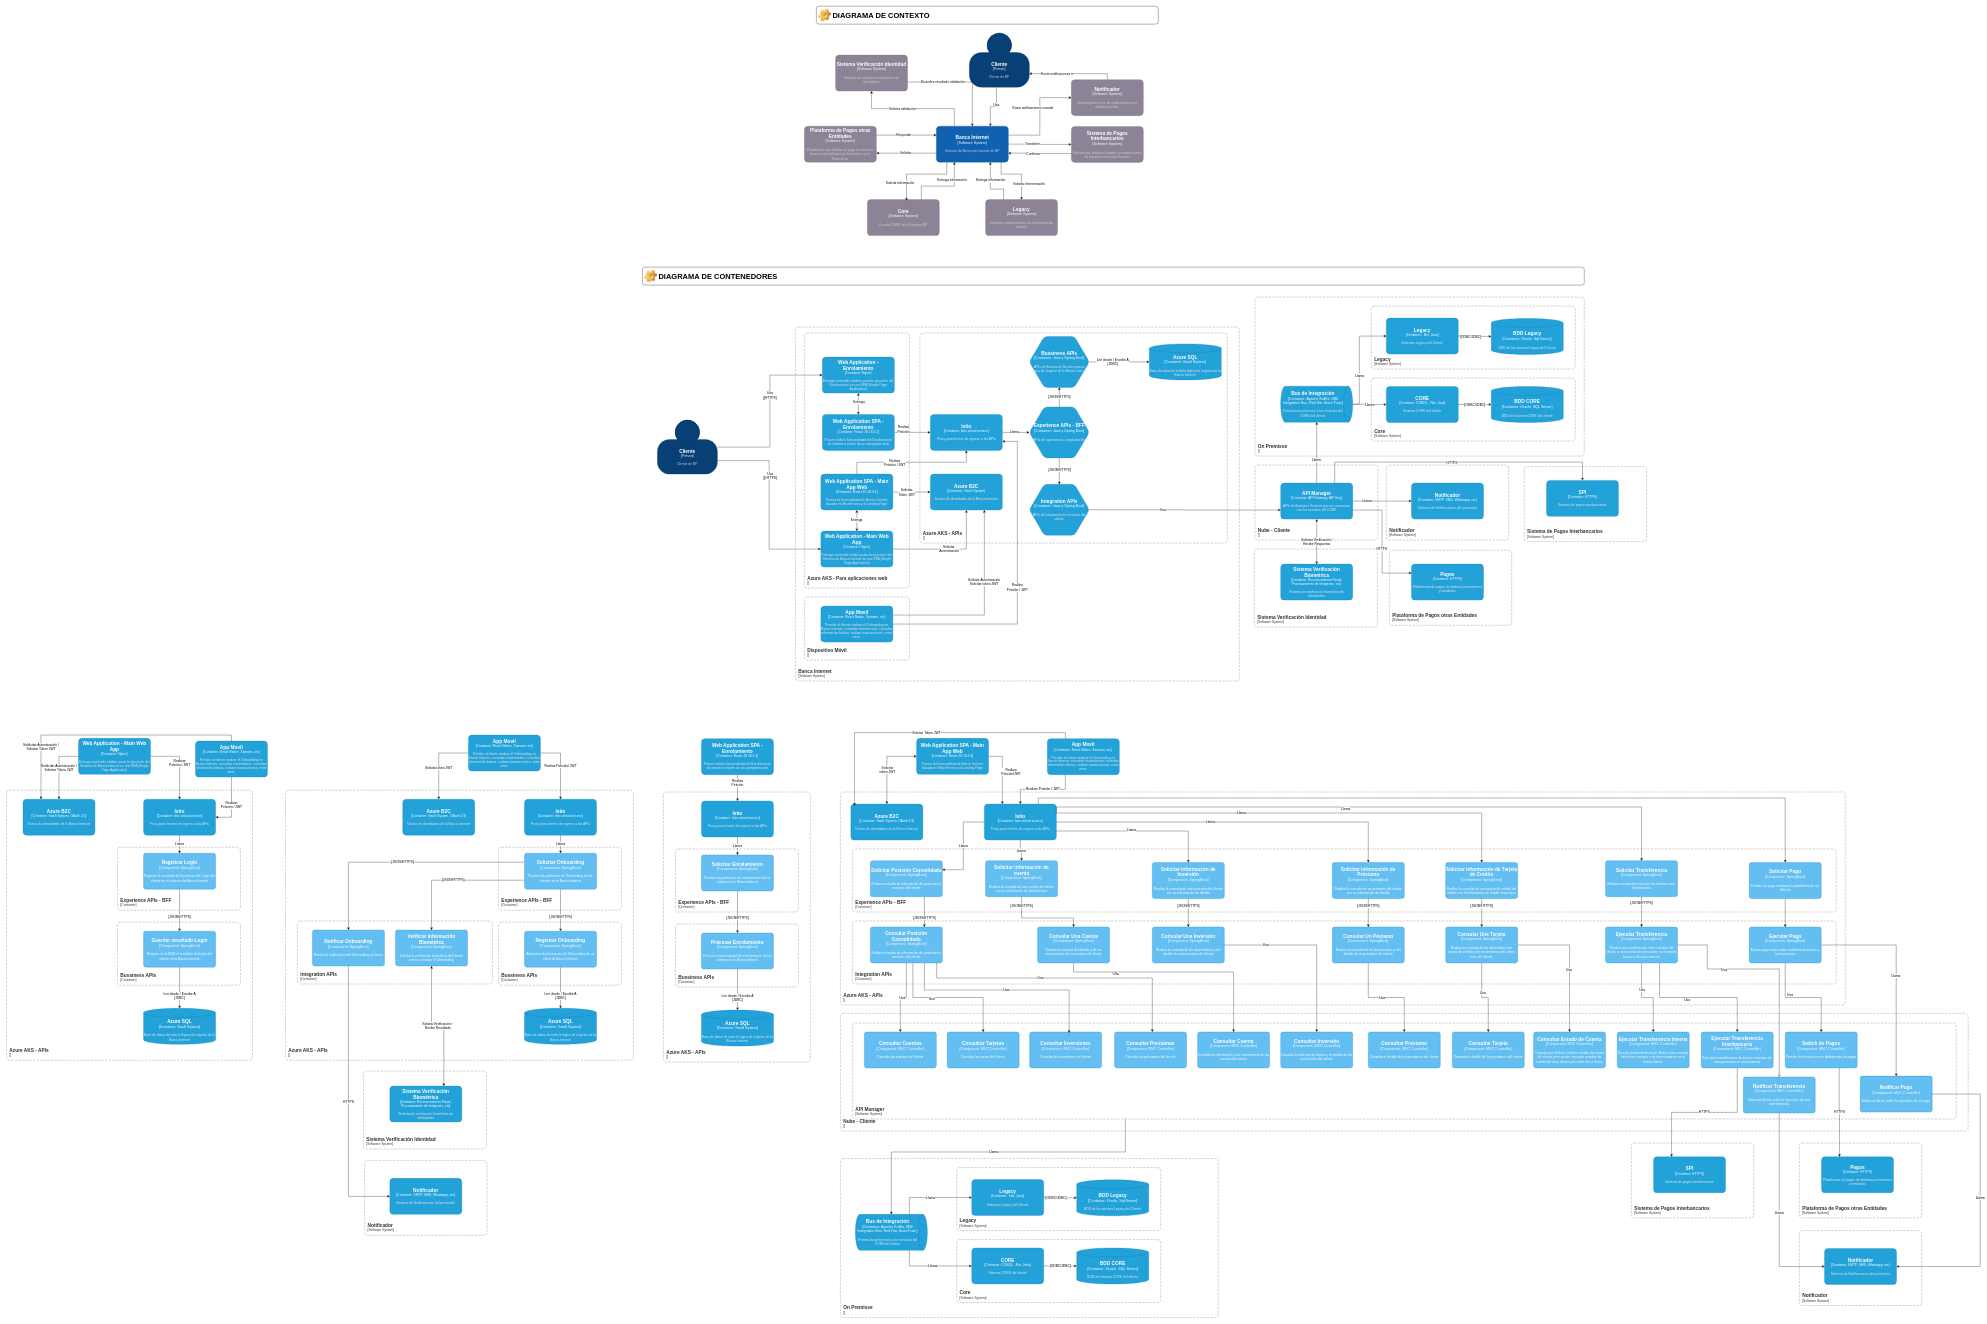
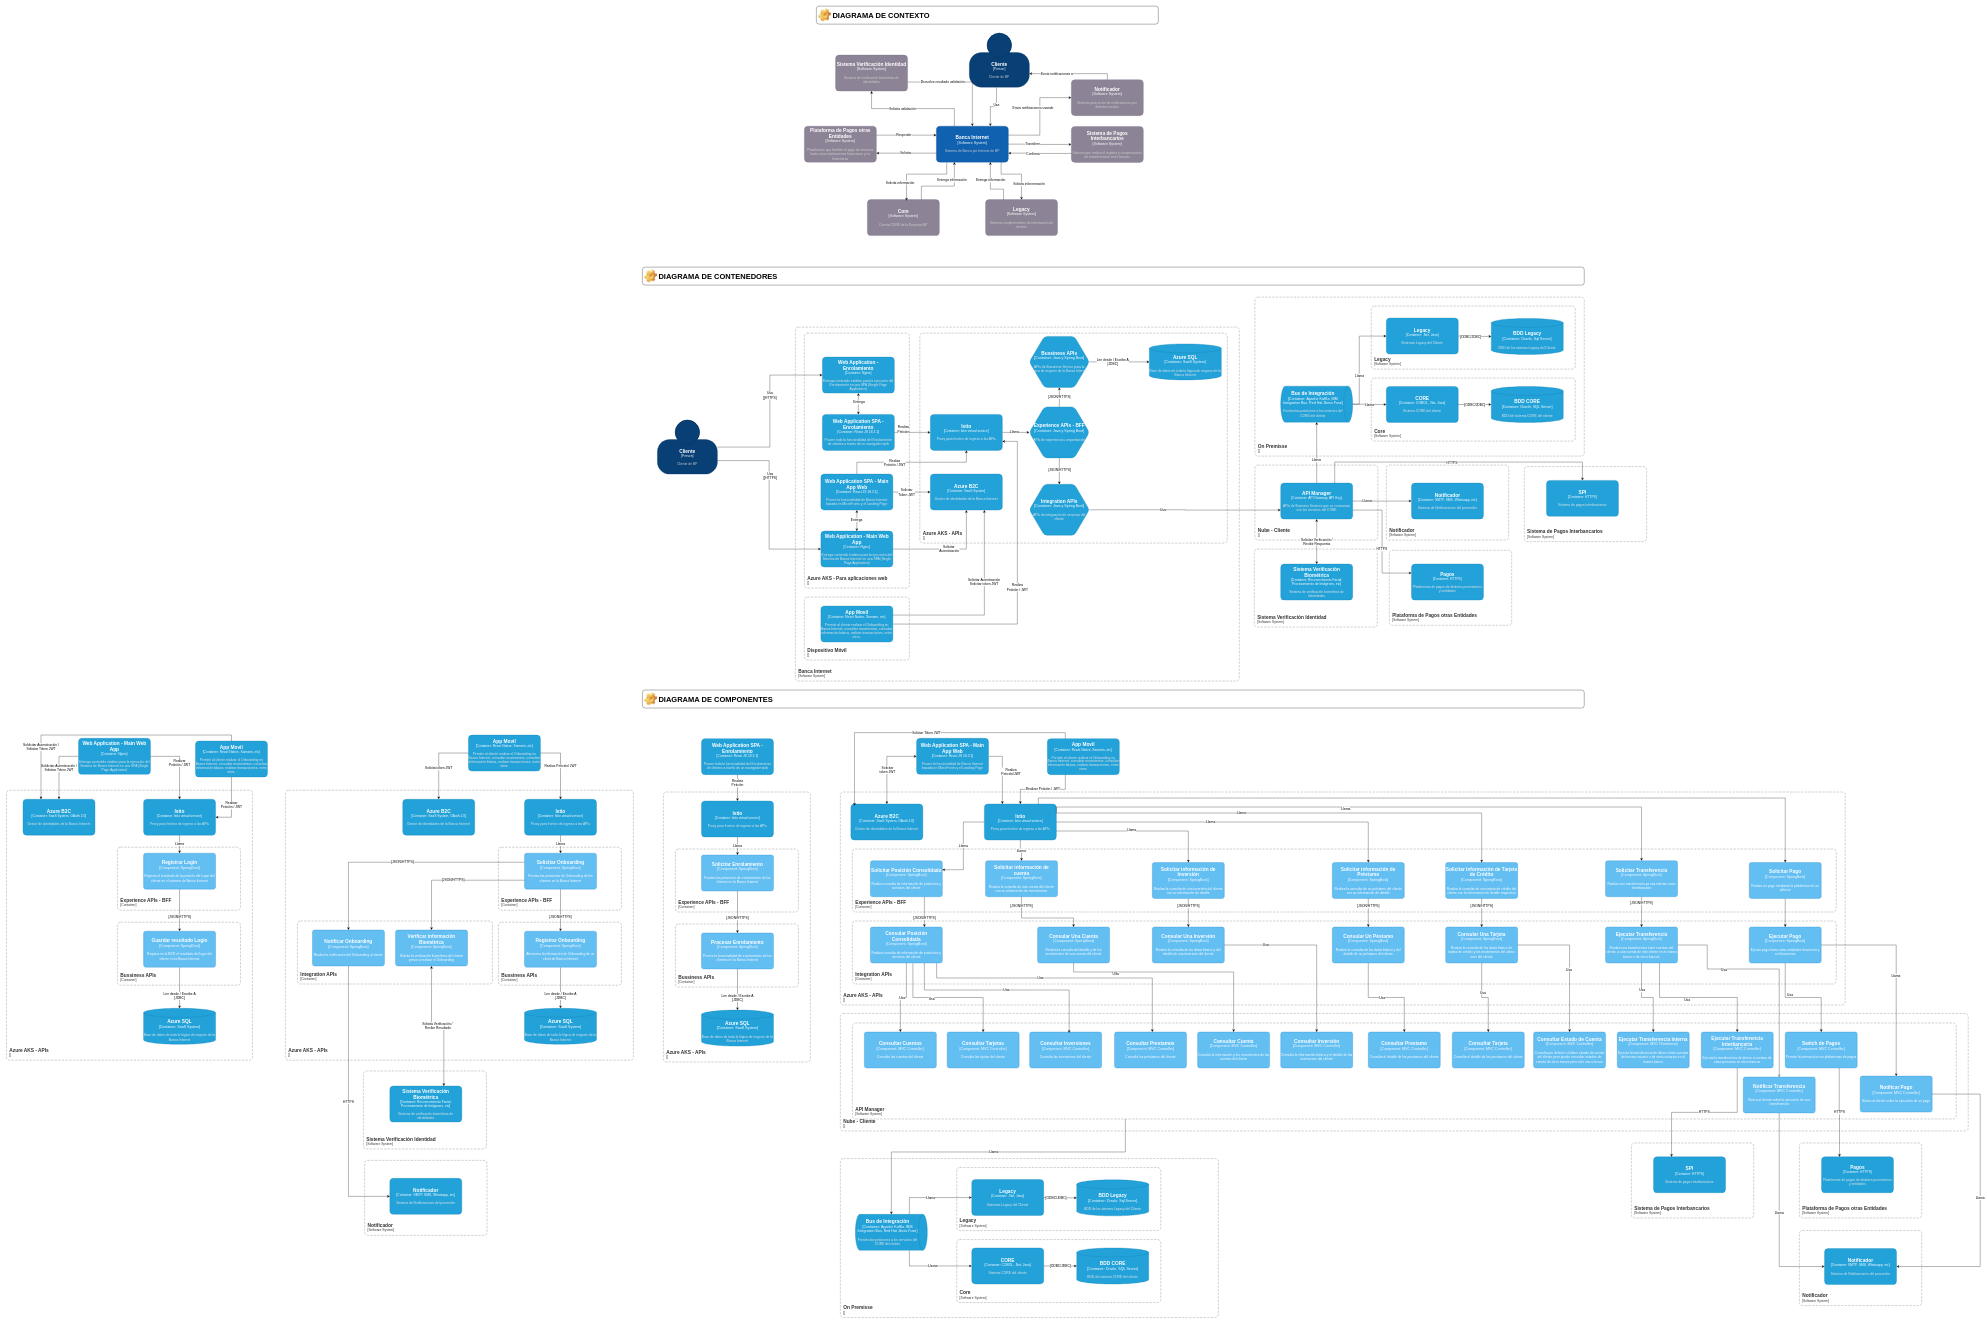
node "DIAGRAMA DE COMPONENTES": added
node "Ejecutar Transferencia Interna [Component: MVC Controller] Ejecuta la transferencia de dinero entre cuentas del mismo usuario o de otros usuarios en el mismo banco": label "Ejecutar Transferencia Interna [Component: MVC Controller] Ejecuta la transferencia de dinero entre cuentas del mismo usuario o de otros usuarios en el mismo banco" -> "Ejecutar Transferencia Interna [Component: MVC Plataforma] Ejecuta la transferencia de dinero entre cuentas del mismo usuario o de otros usuarios en el mismo banco"
